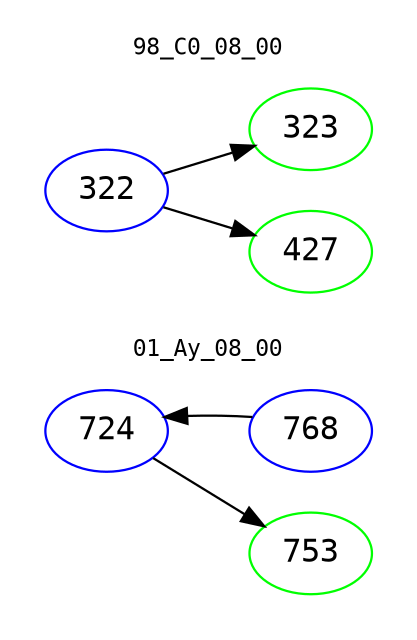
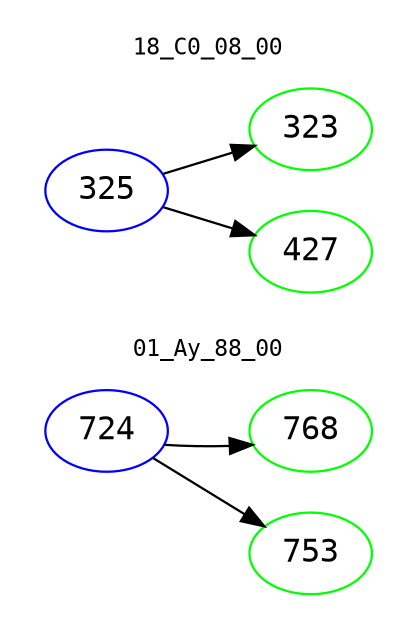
cluster "98_C0_08_00": label "98_C0_08_00" -> "18_C0_08_00"
node "322": label "322" -> "325"
cluster "01_Ay_08_00": label "01_Ay_08_00" -> "01_Ay_88_00"
edge "768" -> "724": reversed
node "768": color blue -> green
